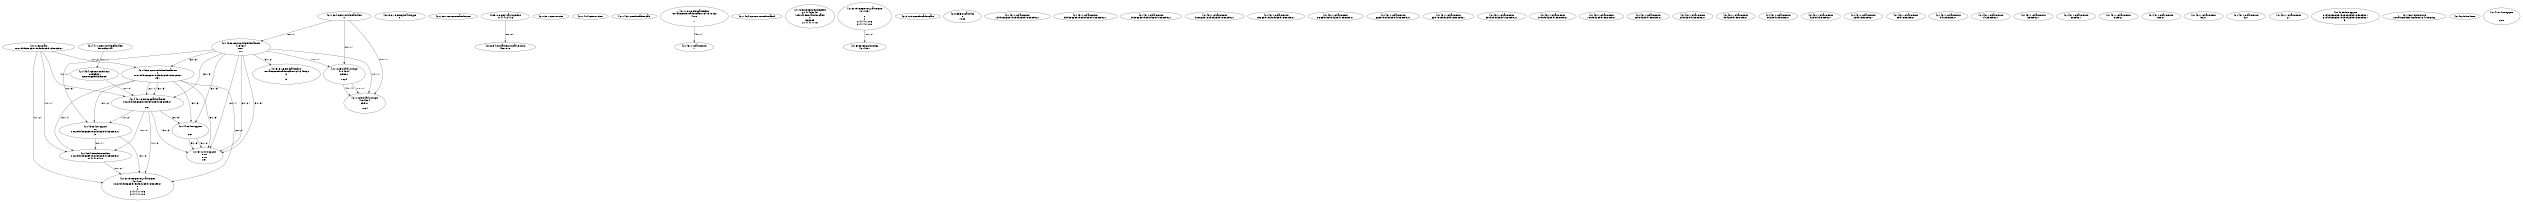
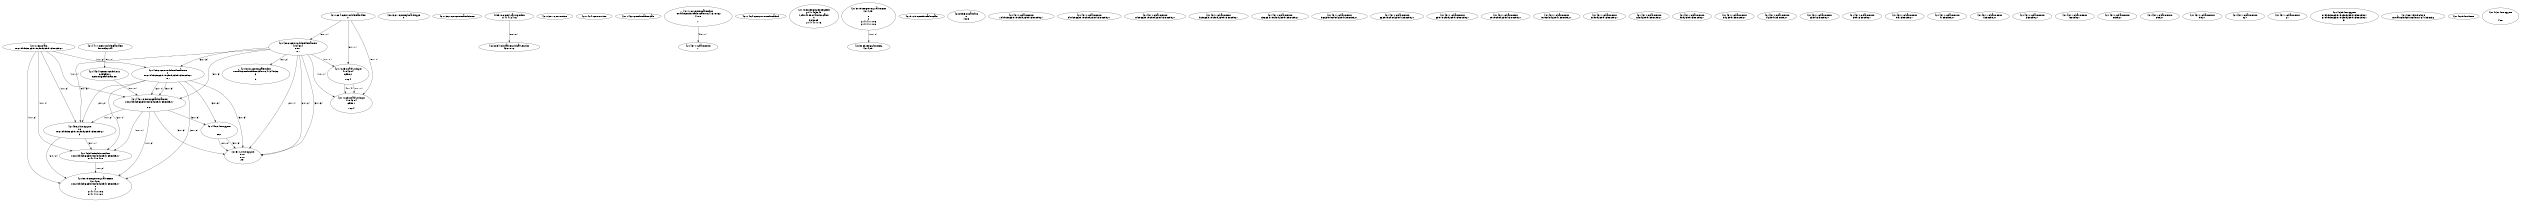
node "4214371.CharNextA 19cd8d239d1358c9927": removed
node "4214371.CharNextA 1358c9927": added
node "4214731.lstrcpynA 258": label "4214731.lstrcpynA 258" -> "4214731.lstrcpynA 458"
edge "4270136.main 00619bdc9663919cd8d239d1358c9927" -> "4214582.lstrcpynA 00 00619bdc9663919cd8d239d1358c9927 3": added, label "(1-->2)"
edge "4214286.GetModuleFileNameA 4194304 PZM 261" -> "4214482.lstrcpynA 261": removed, label "(3-->3)"
